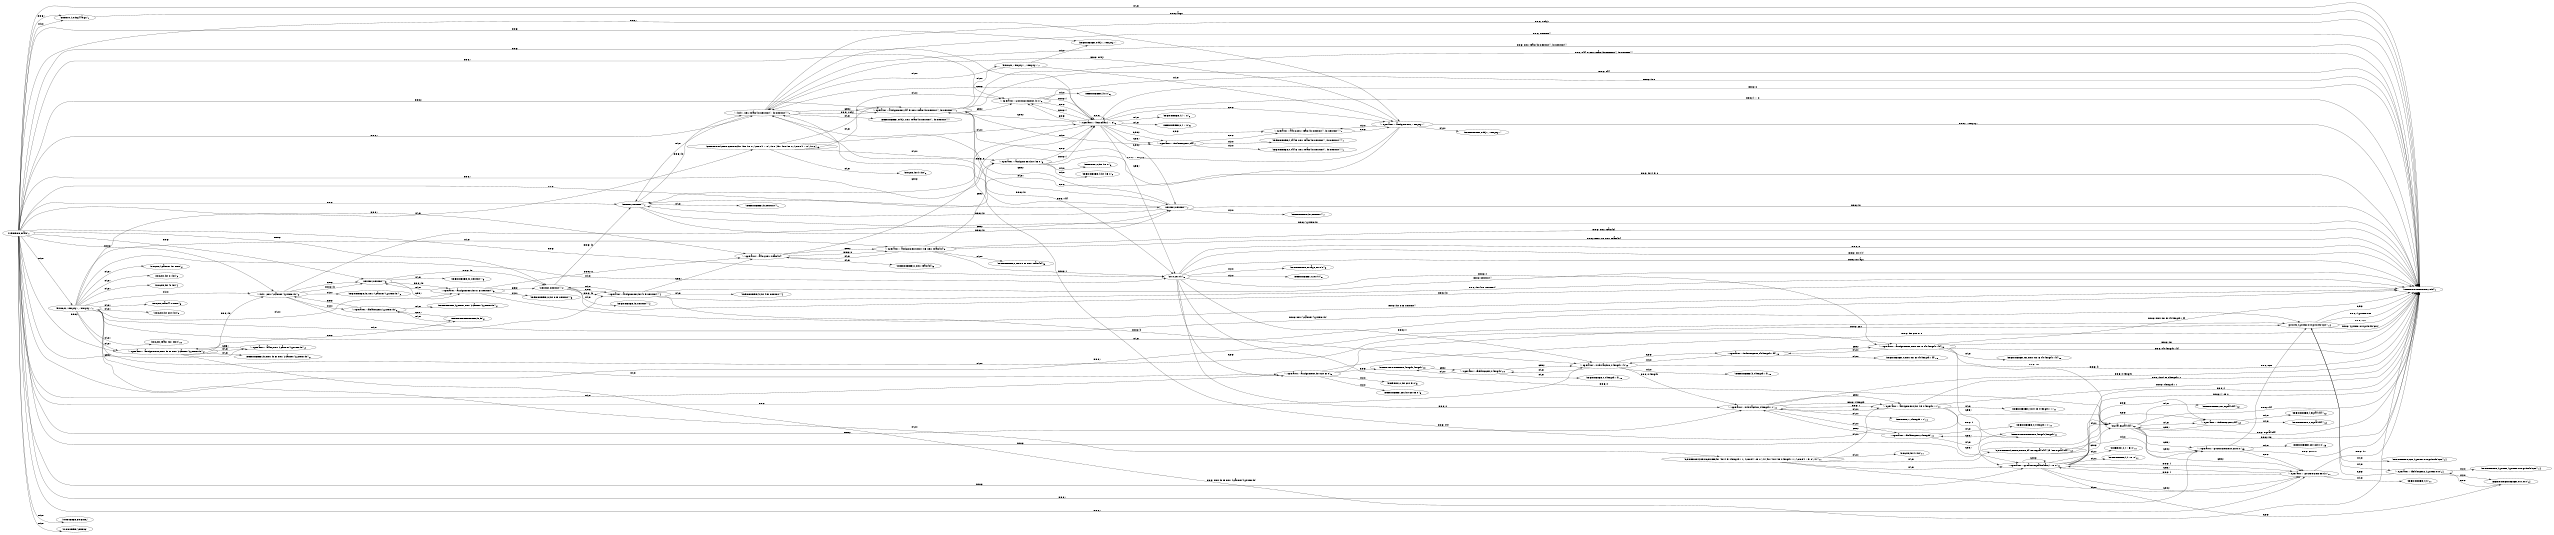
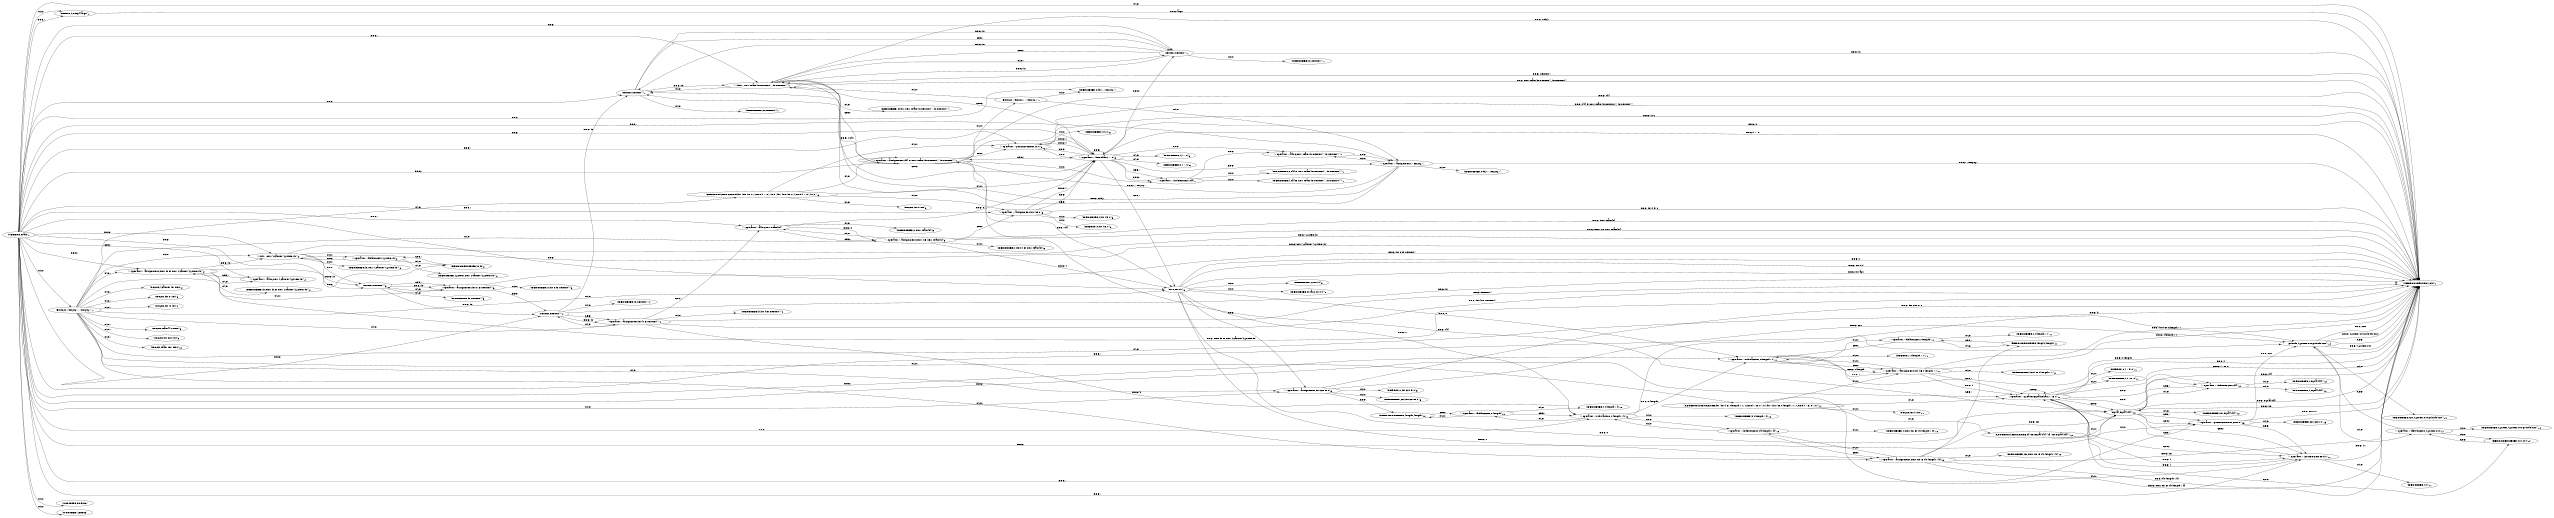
edge "(<operator>.assignment,int n = nextInt())" -> "(<operator>.alloc,new team[n])": removed, label "DDG: n"
